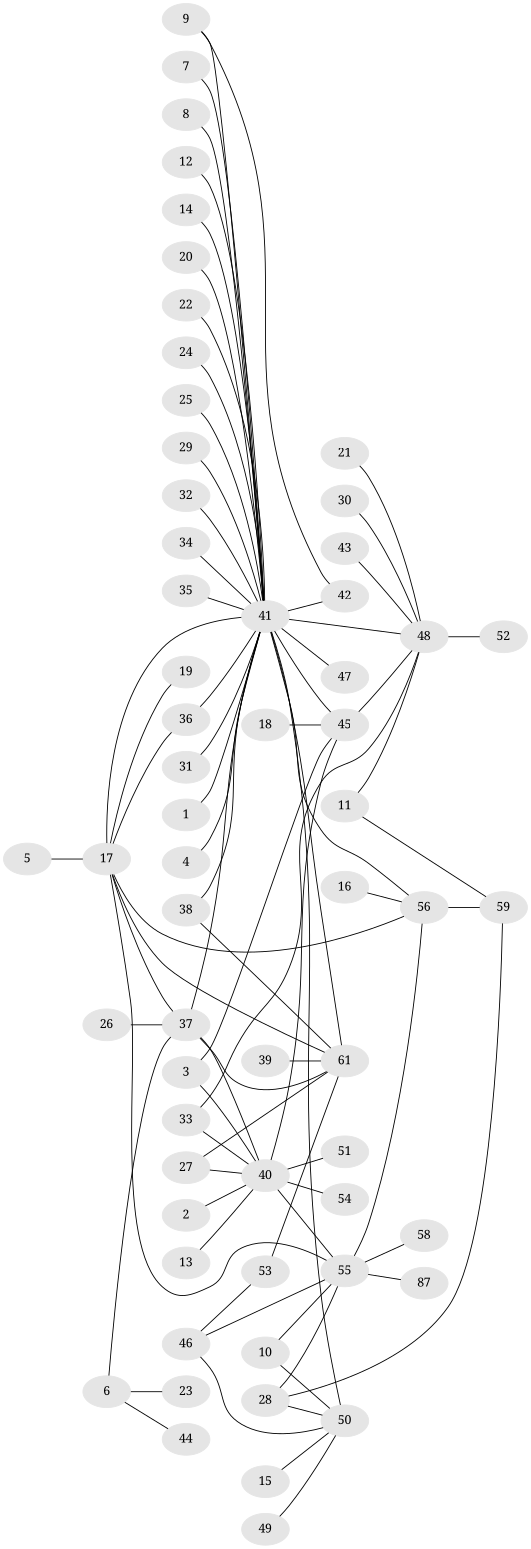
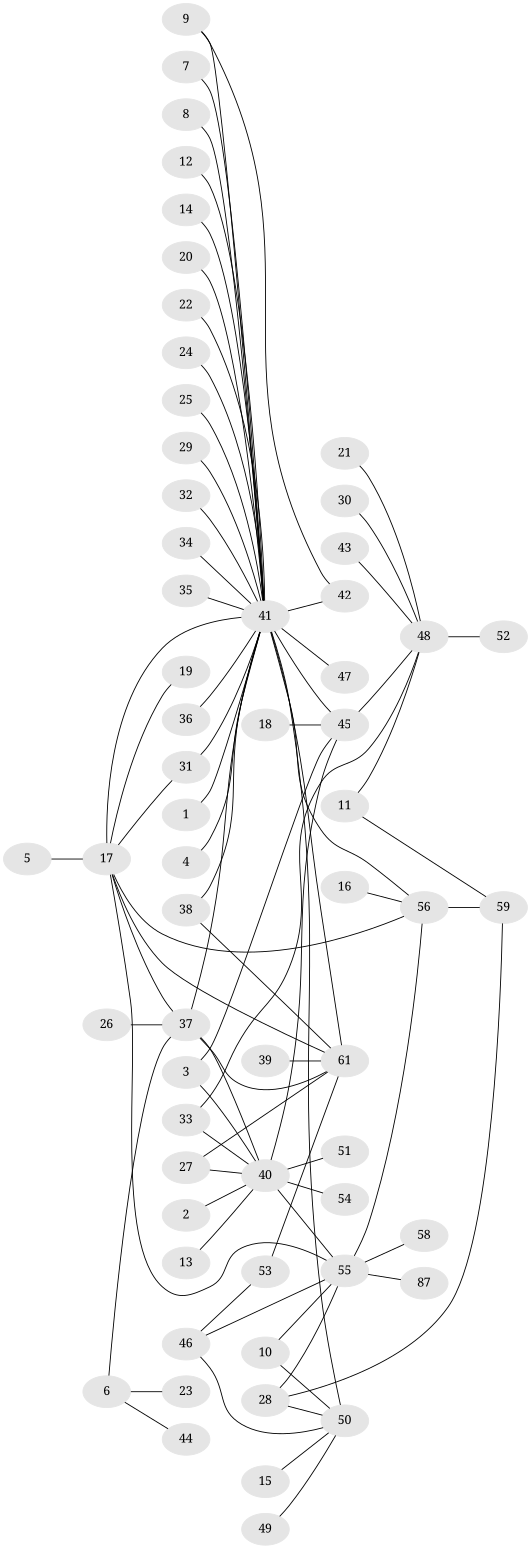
edge "41" -- "48": removed
edge "36" -- "17": now "31" -- "17"
